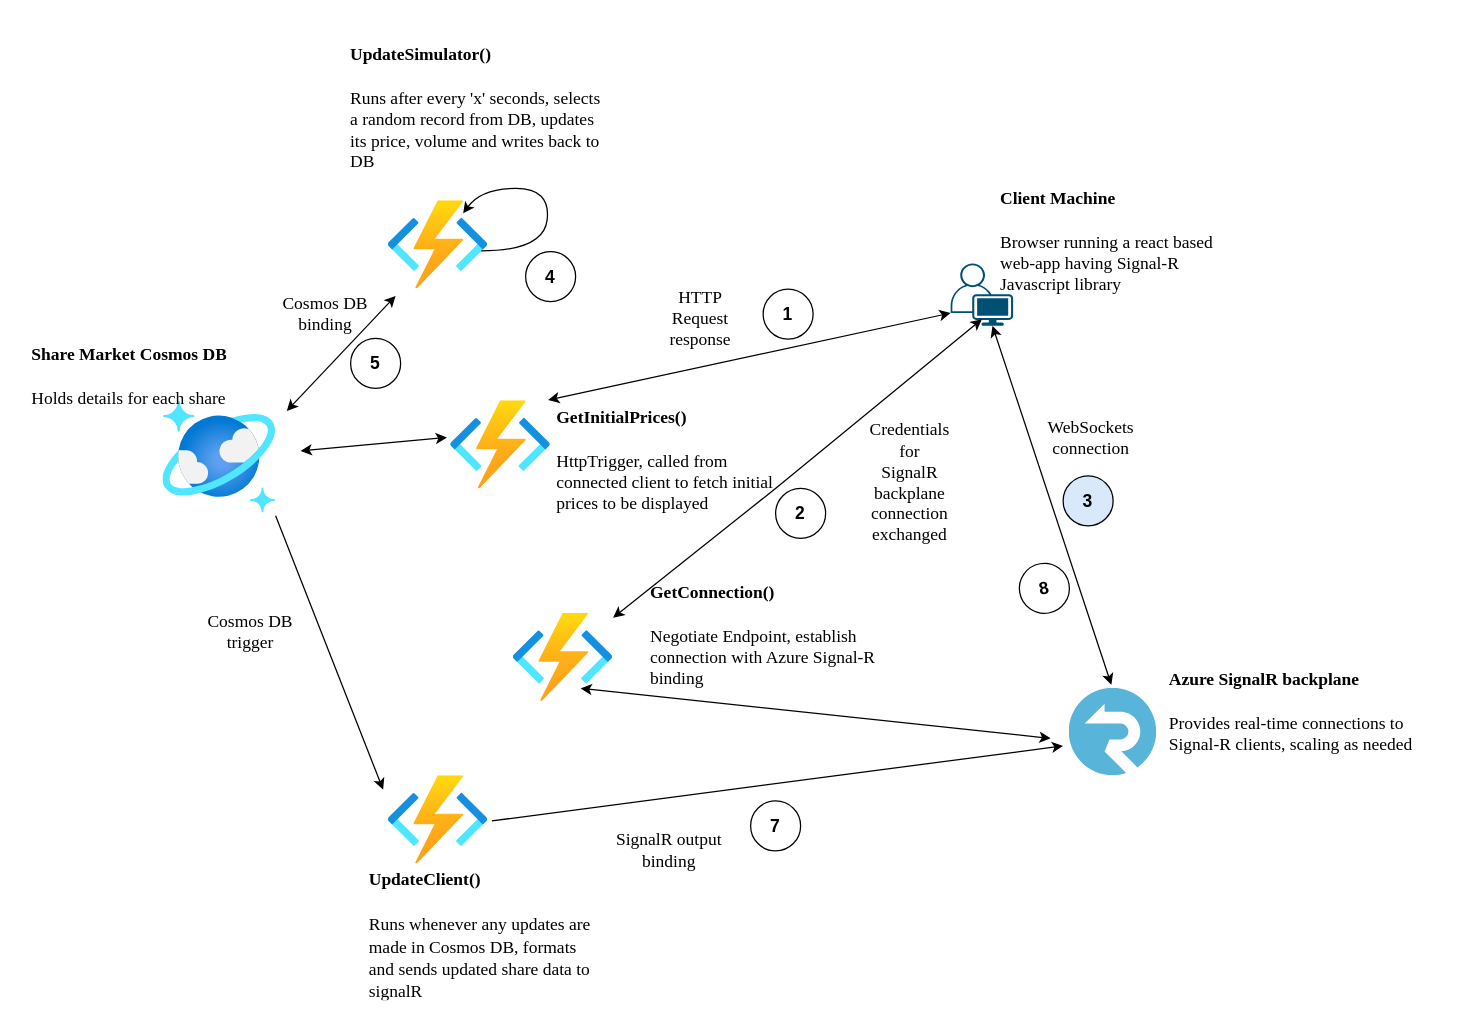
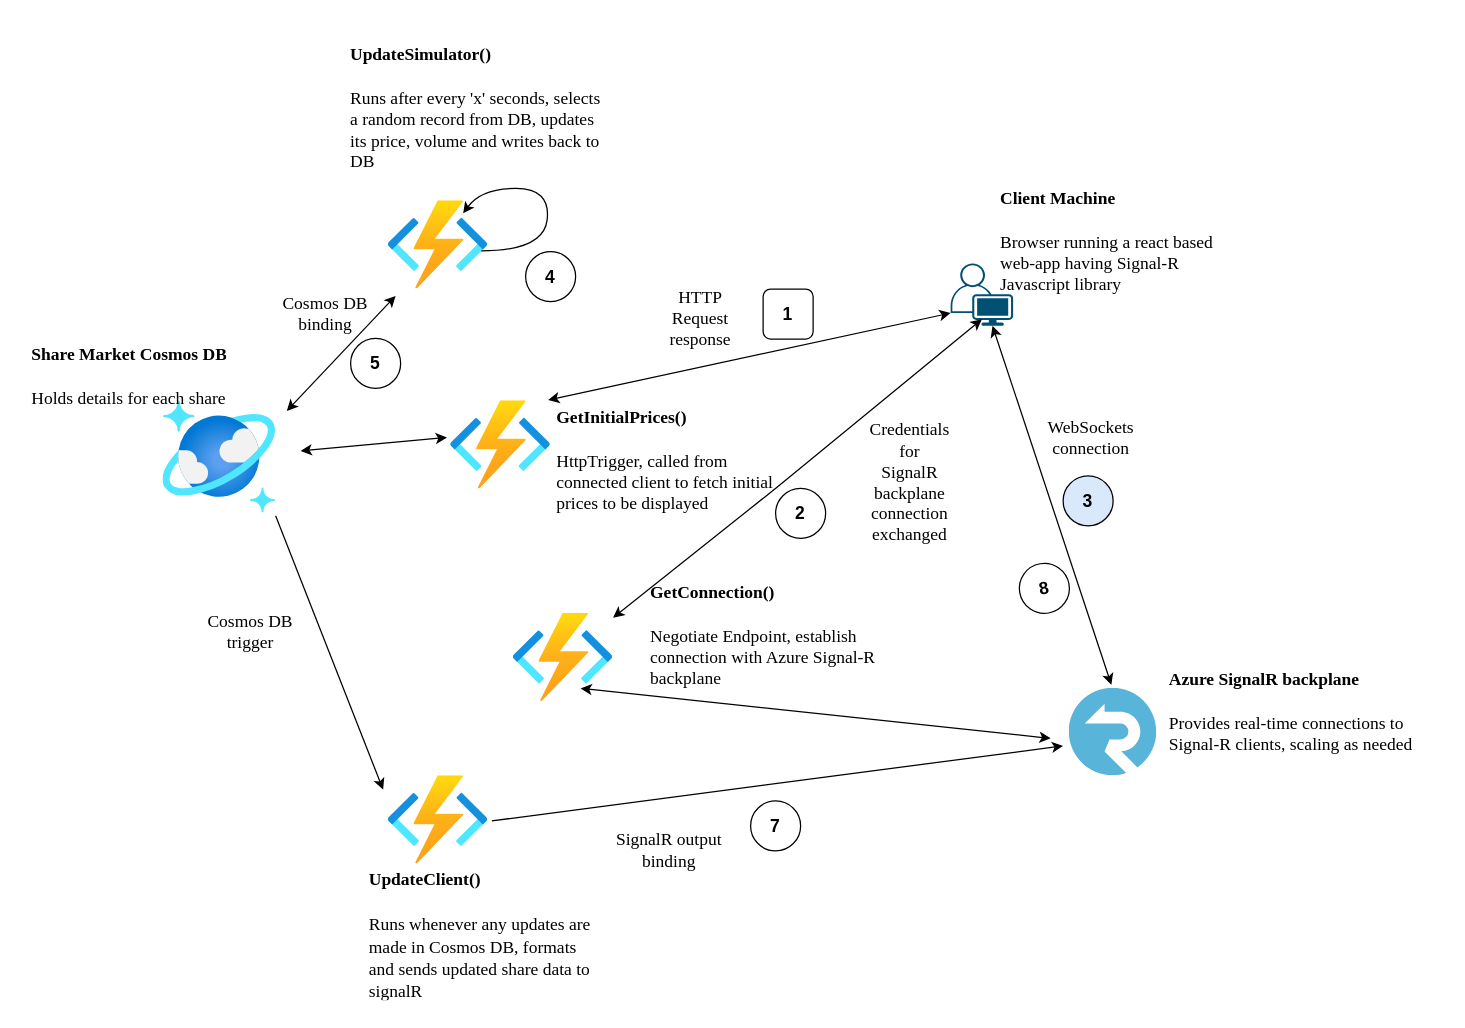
node "1": shape ellipse -> rounded rectangle
node "GetConnection() Negotiate Endpoint, establish connection with Azure Signal-R binding": label "GetConnection() Negotiate Endpoint, establish connection with Azure Signal-R binding" -> "GetConnection() Negotiate Endpoint, establish connection with Azure Signal-R backplane"
